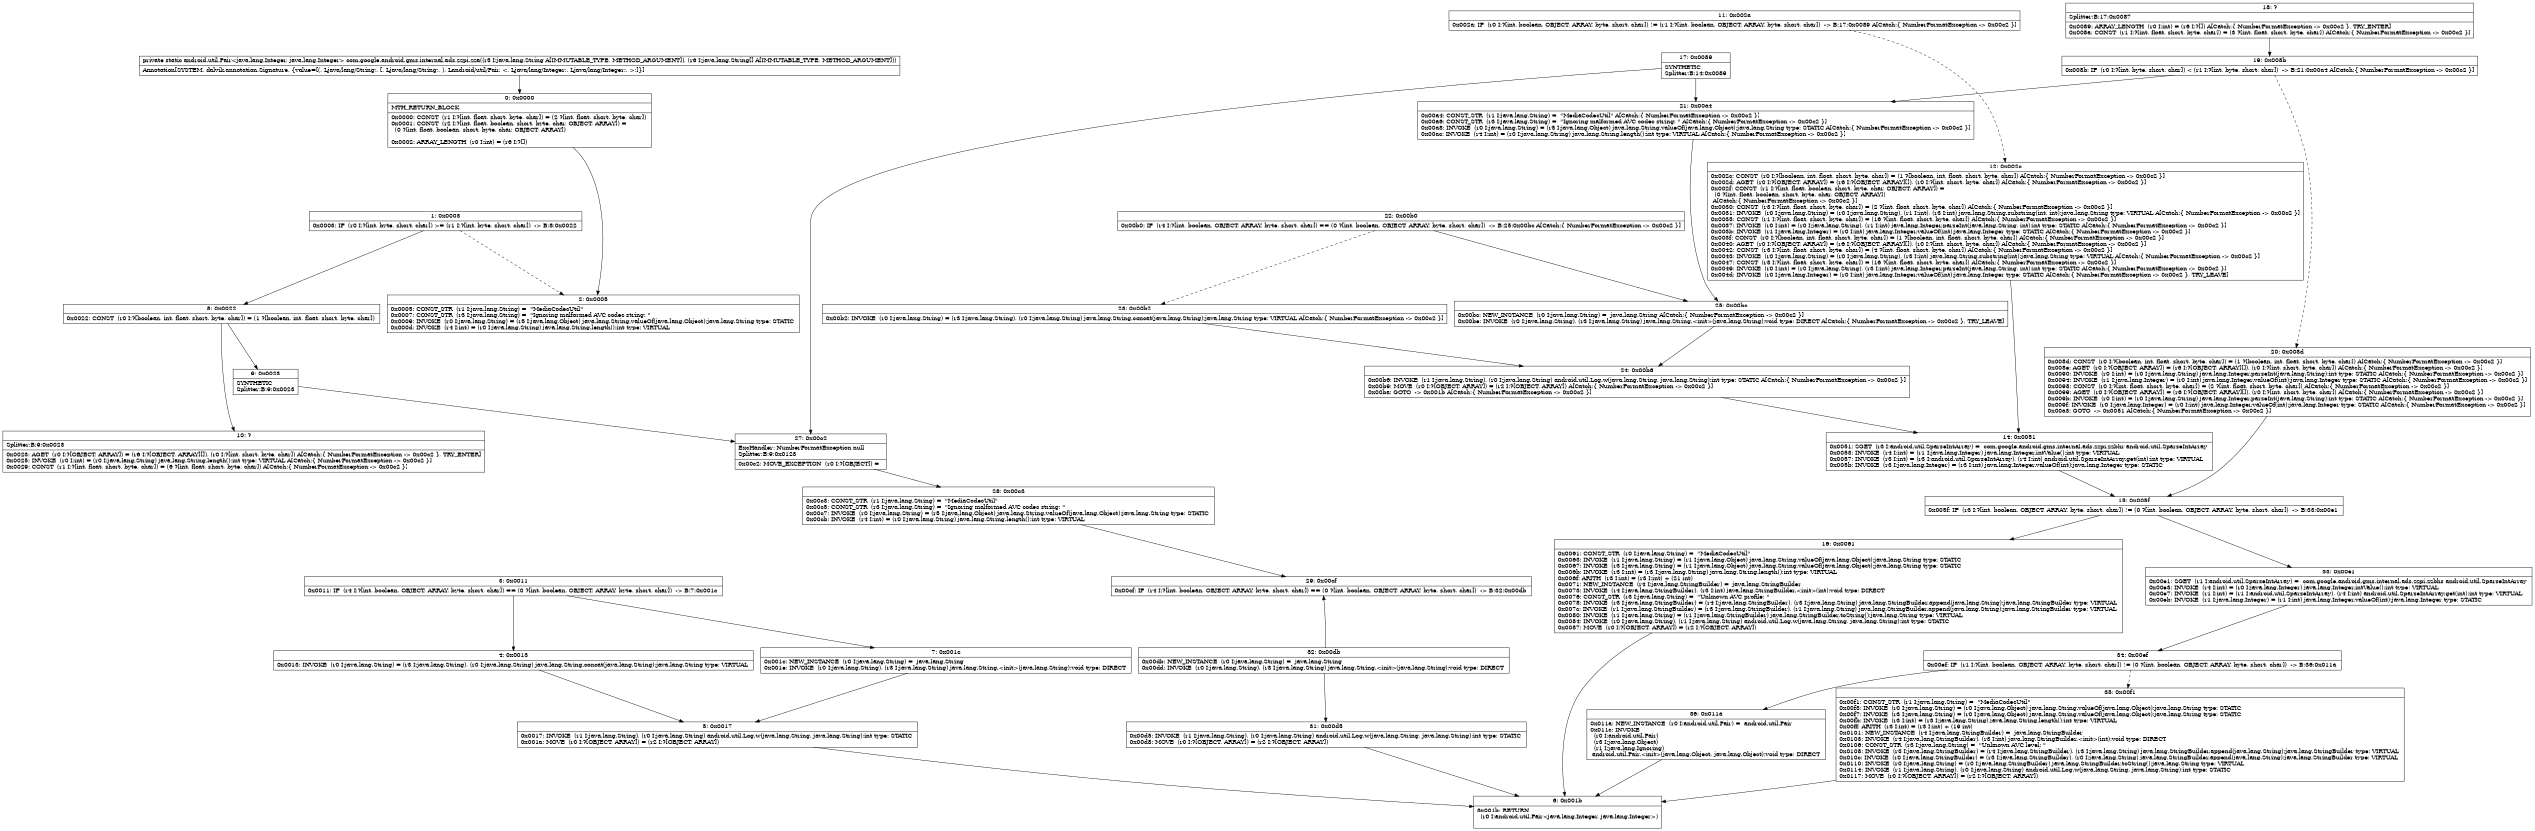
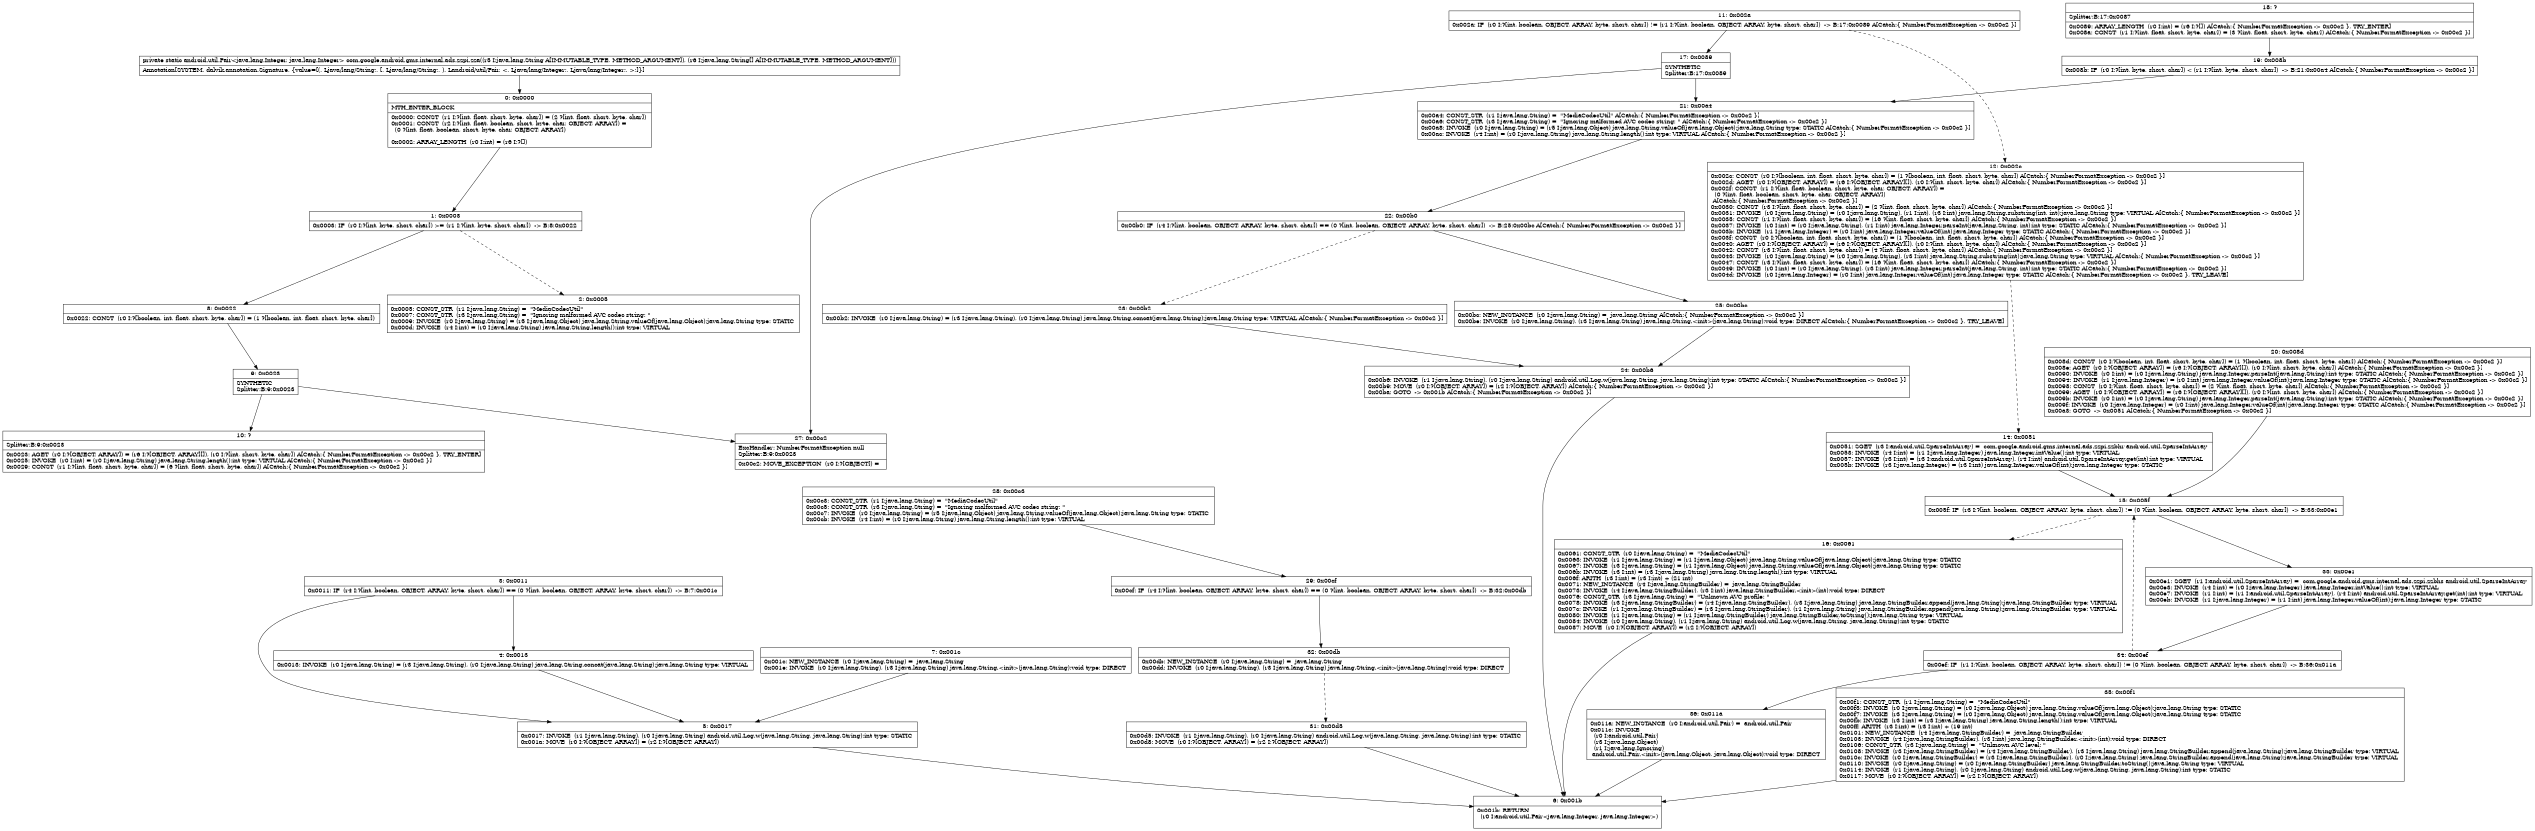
edge "11: 0x002a" -> "17: 0x0089": added
node "17: 0x0089": text "Splitter:B:14:0x0089" -> "Splitter:B:17:0x0089"
node "0: 0x0000": text "MTH_RETURN_BLOCK" -> "MTH_ENTER_BLOCK"
edge "19: 0x008b" -> "20: 0x008d": removed
edge "0: 0x0000" -> "2: 0x0005": now "0: 0x0000" -> "1: 0x0003"
edge "21: 0x00a4" -> "25: 0x00bc": now "21: 0x00a4" -> "22: 0x00b0"
edge "12: 0x002c" -> "14: 0x0051": style solid -> dashed
edge "8: 0x0022" -> "10: ?": now "9: 0x0023" -> "10: ?"
edge "24: 0x00b6" -> "14: 0x0051": now "24: 0x00b6" -> "6: 0x001b"
node "27: 0x00c2": text "Splitter:B:9:0x0123" -> "Splitter:B:9:0x0023"
edge "27: 0x00c2" -> "28: 0x00c3": removed
edge "15: 0x005f" -> "16: 0x0061": style solid -> dashed
edge "3: 0x0011" -> "7: 0x001c": now "3: 0x0011" -> "5: 0x0017"
edge "32: 0x00db" -> "29: 0x00cf": reversed
edge "34: 0x00ef" -> "35: 0x00f1": now "34: 0x00ef" -> "15: 0x005f"
edge "32: 0x00db" -> "31: 0x00d5": style solid -> dashed
node "6: 0x001b": text "3x001b: RETURN" -> "0x001b: RETURN"
